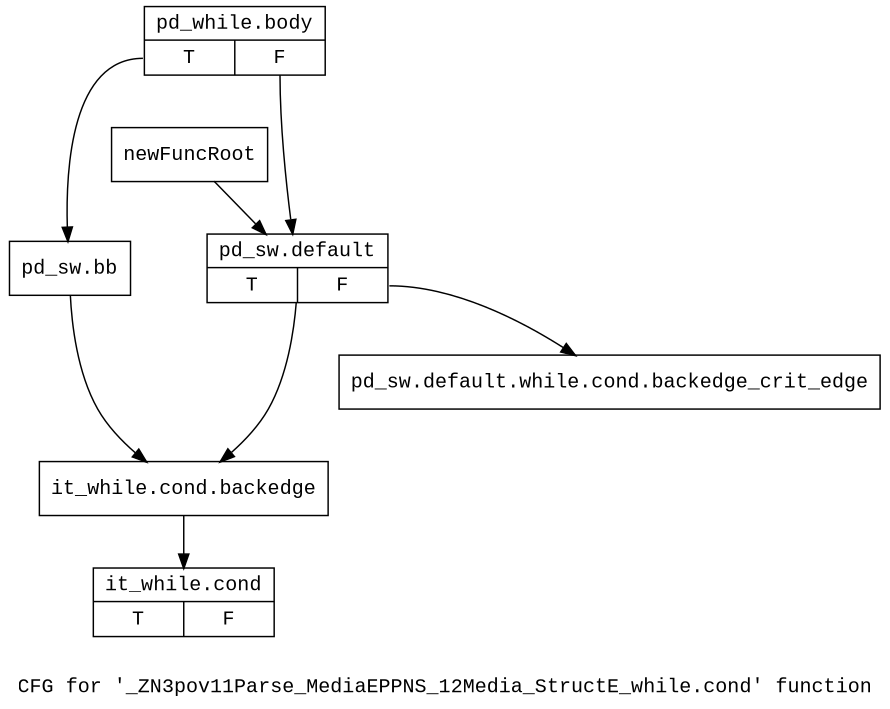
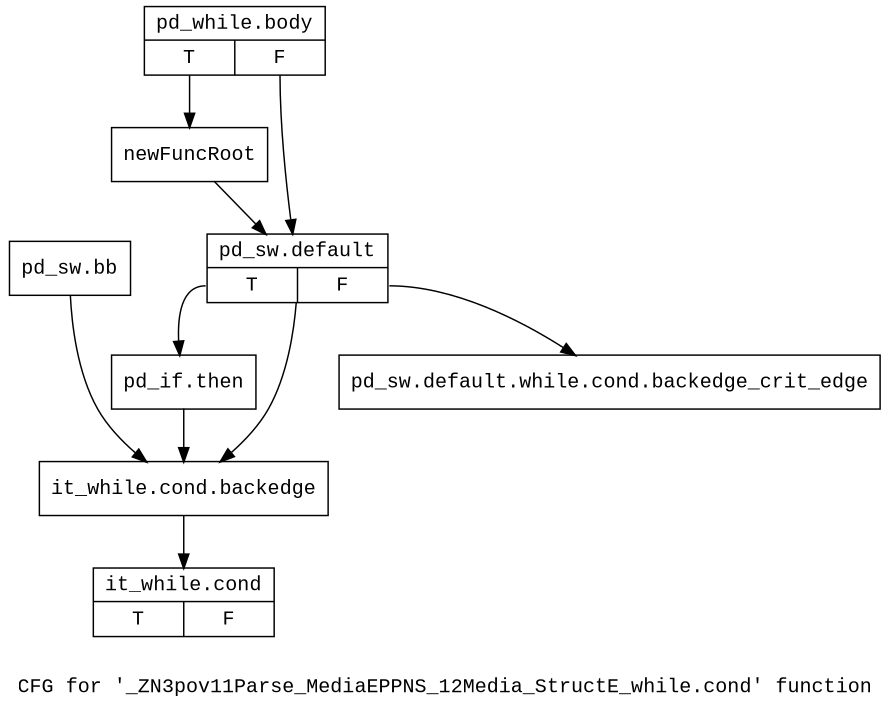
edge "pd_while.body" -> "pd_sw.bb": now "pd_while.body" -> "newFuncRoot"
node "pd_if.then": added
